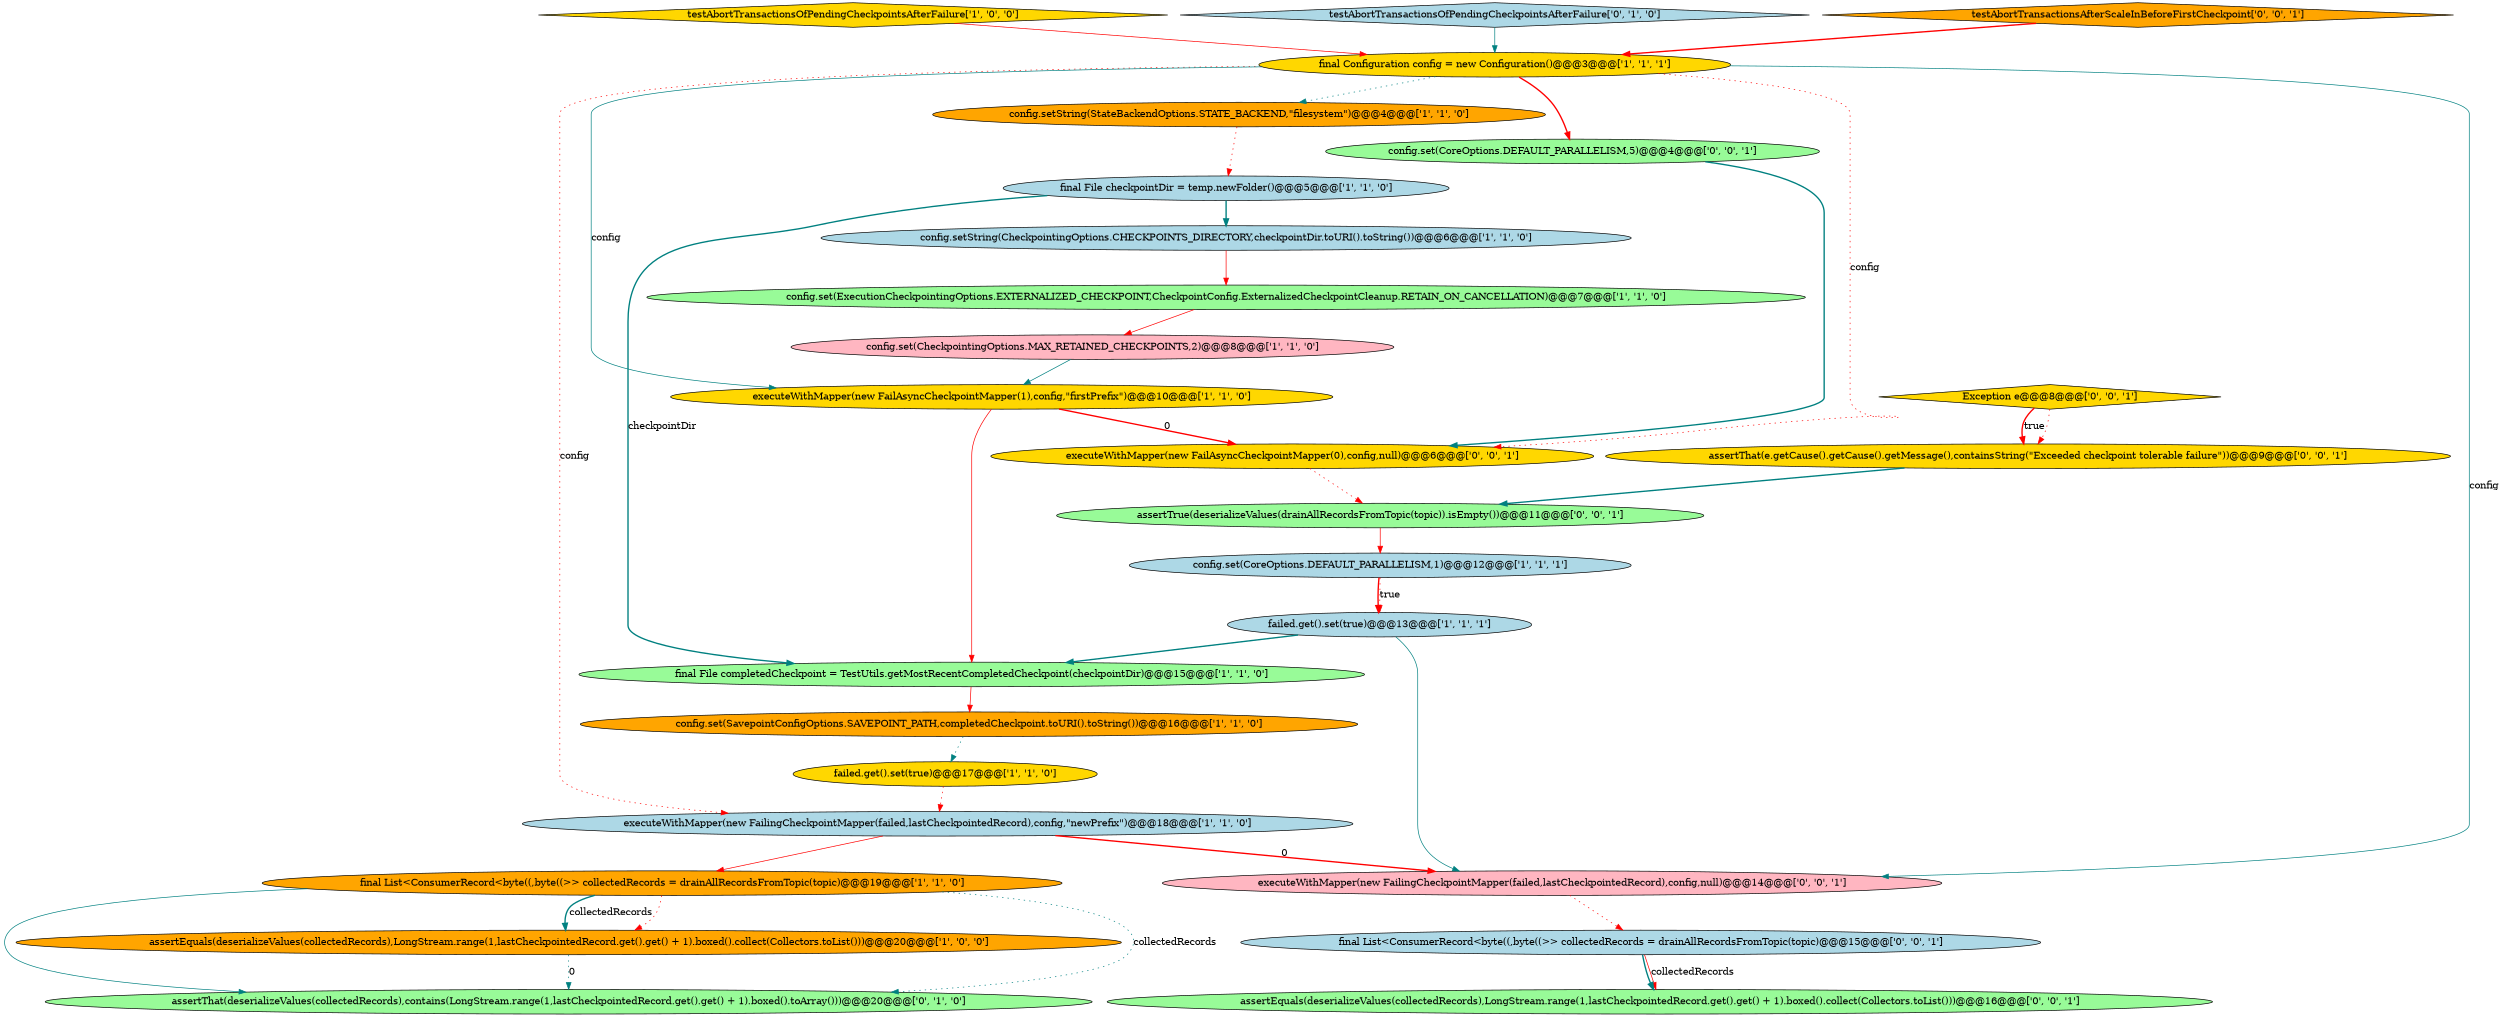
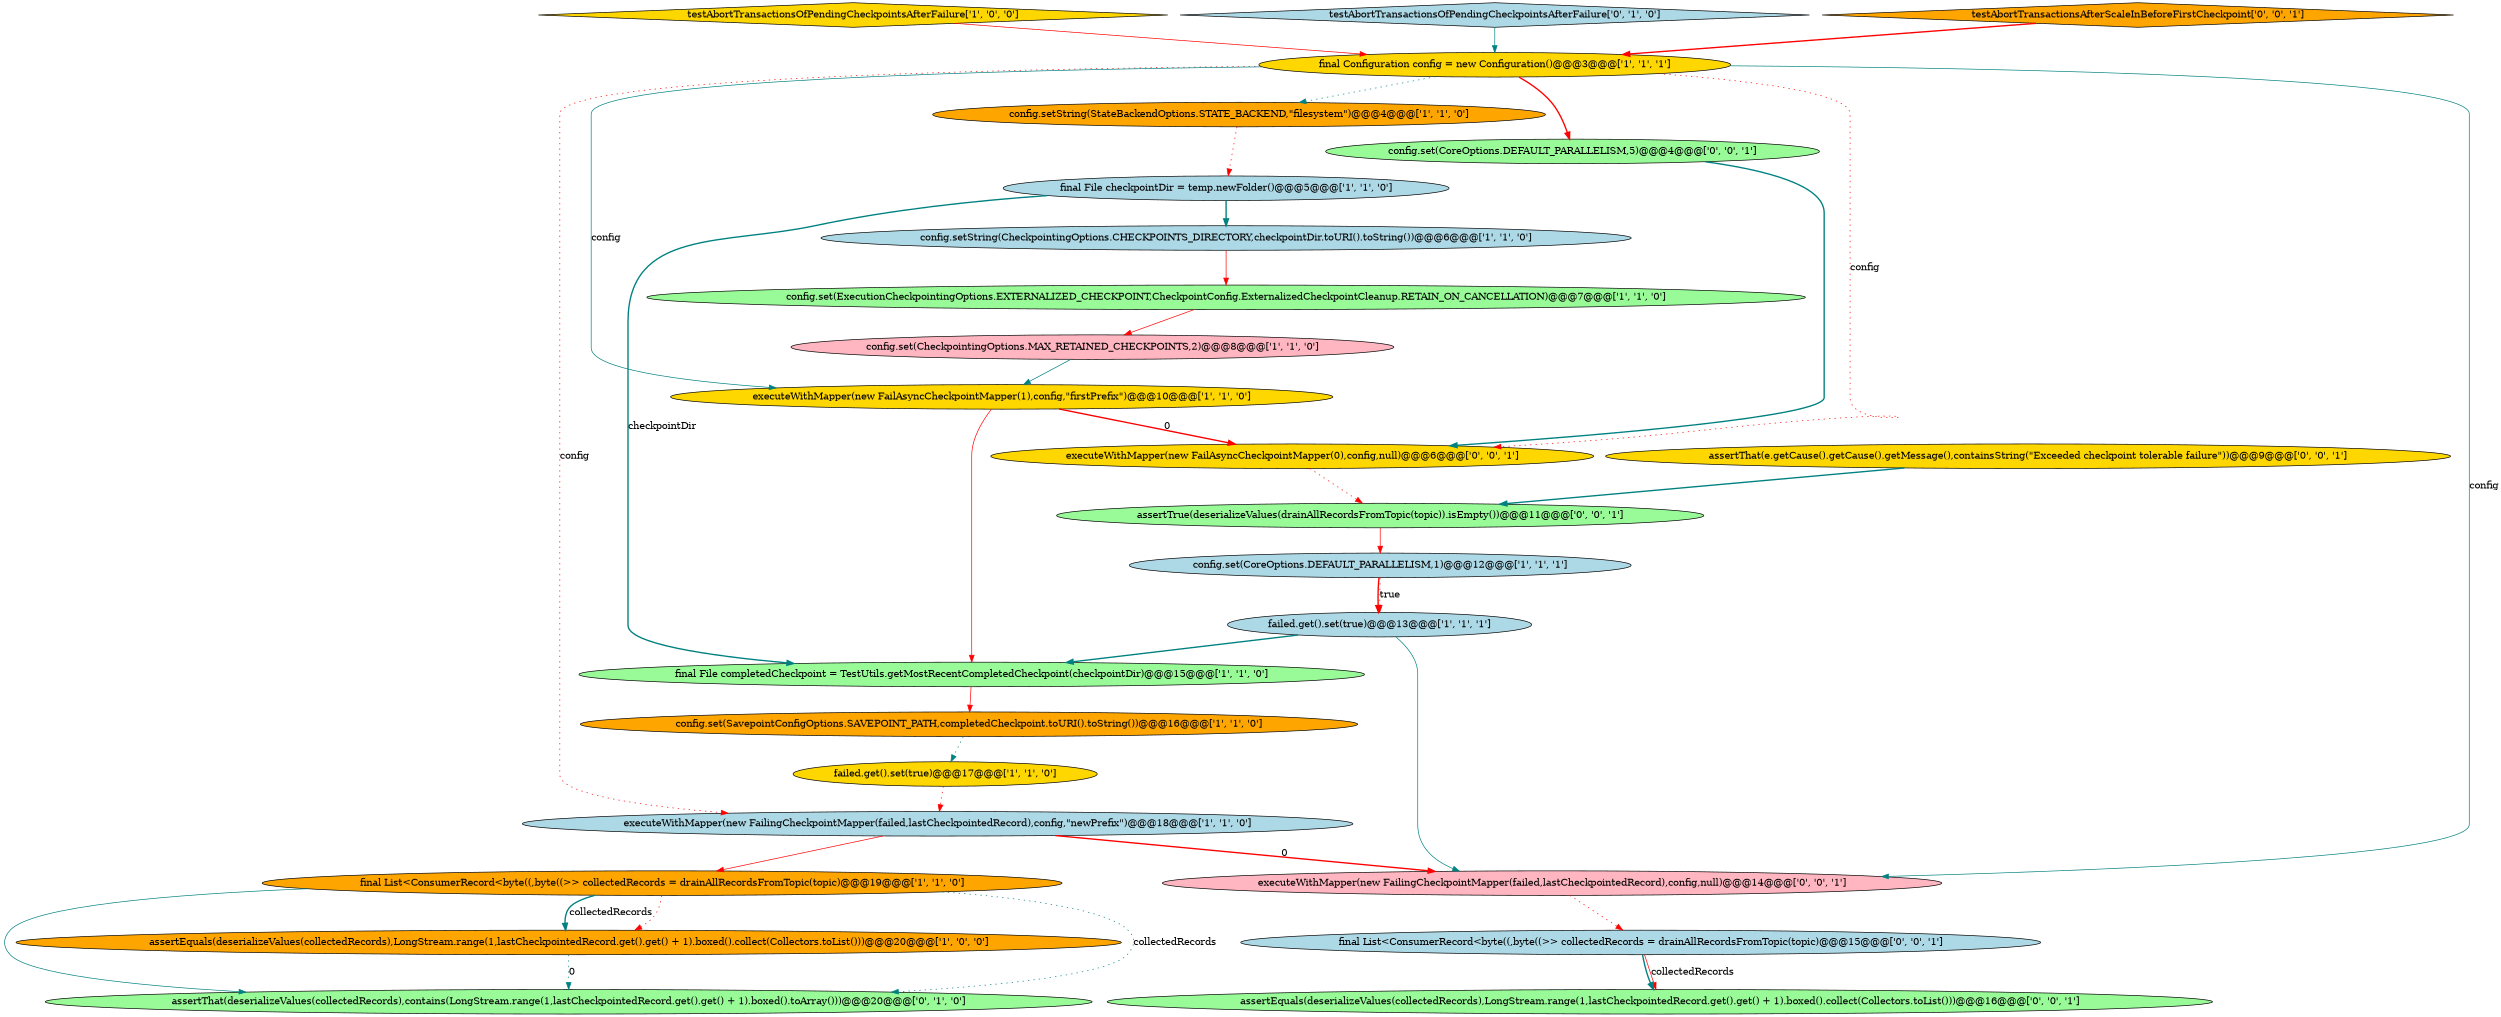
node "Exception e@@@8@@@['0', '0', '1']": removed
